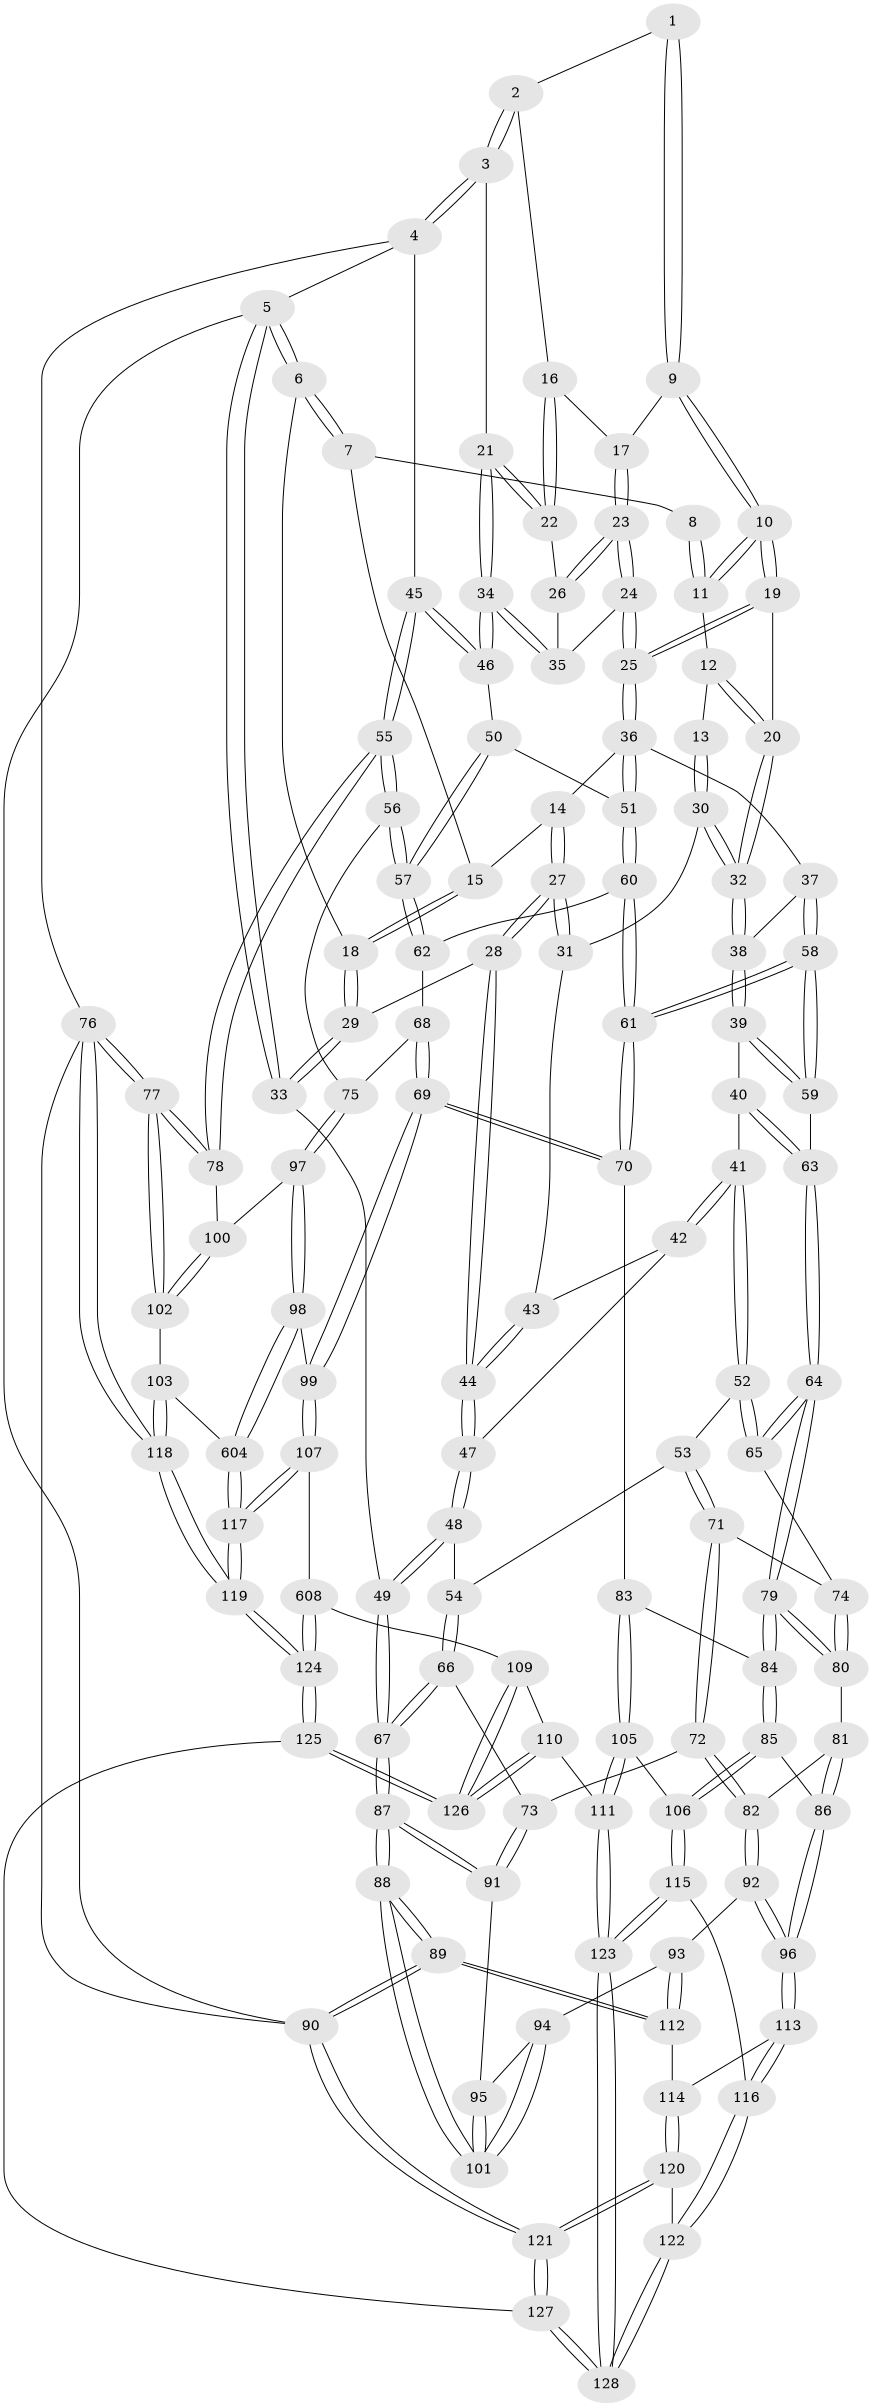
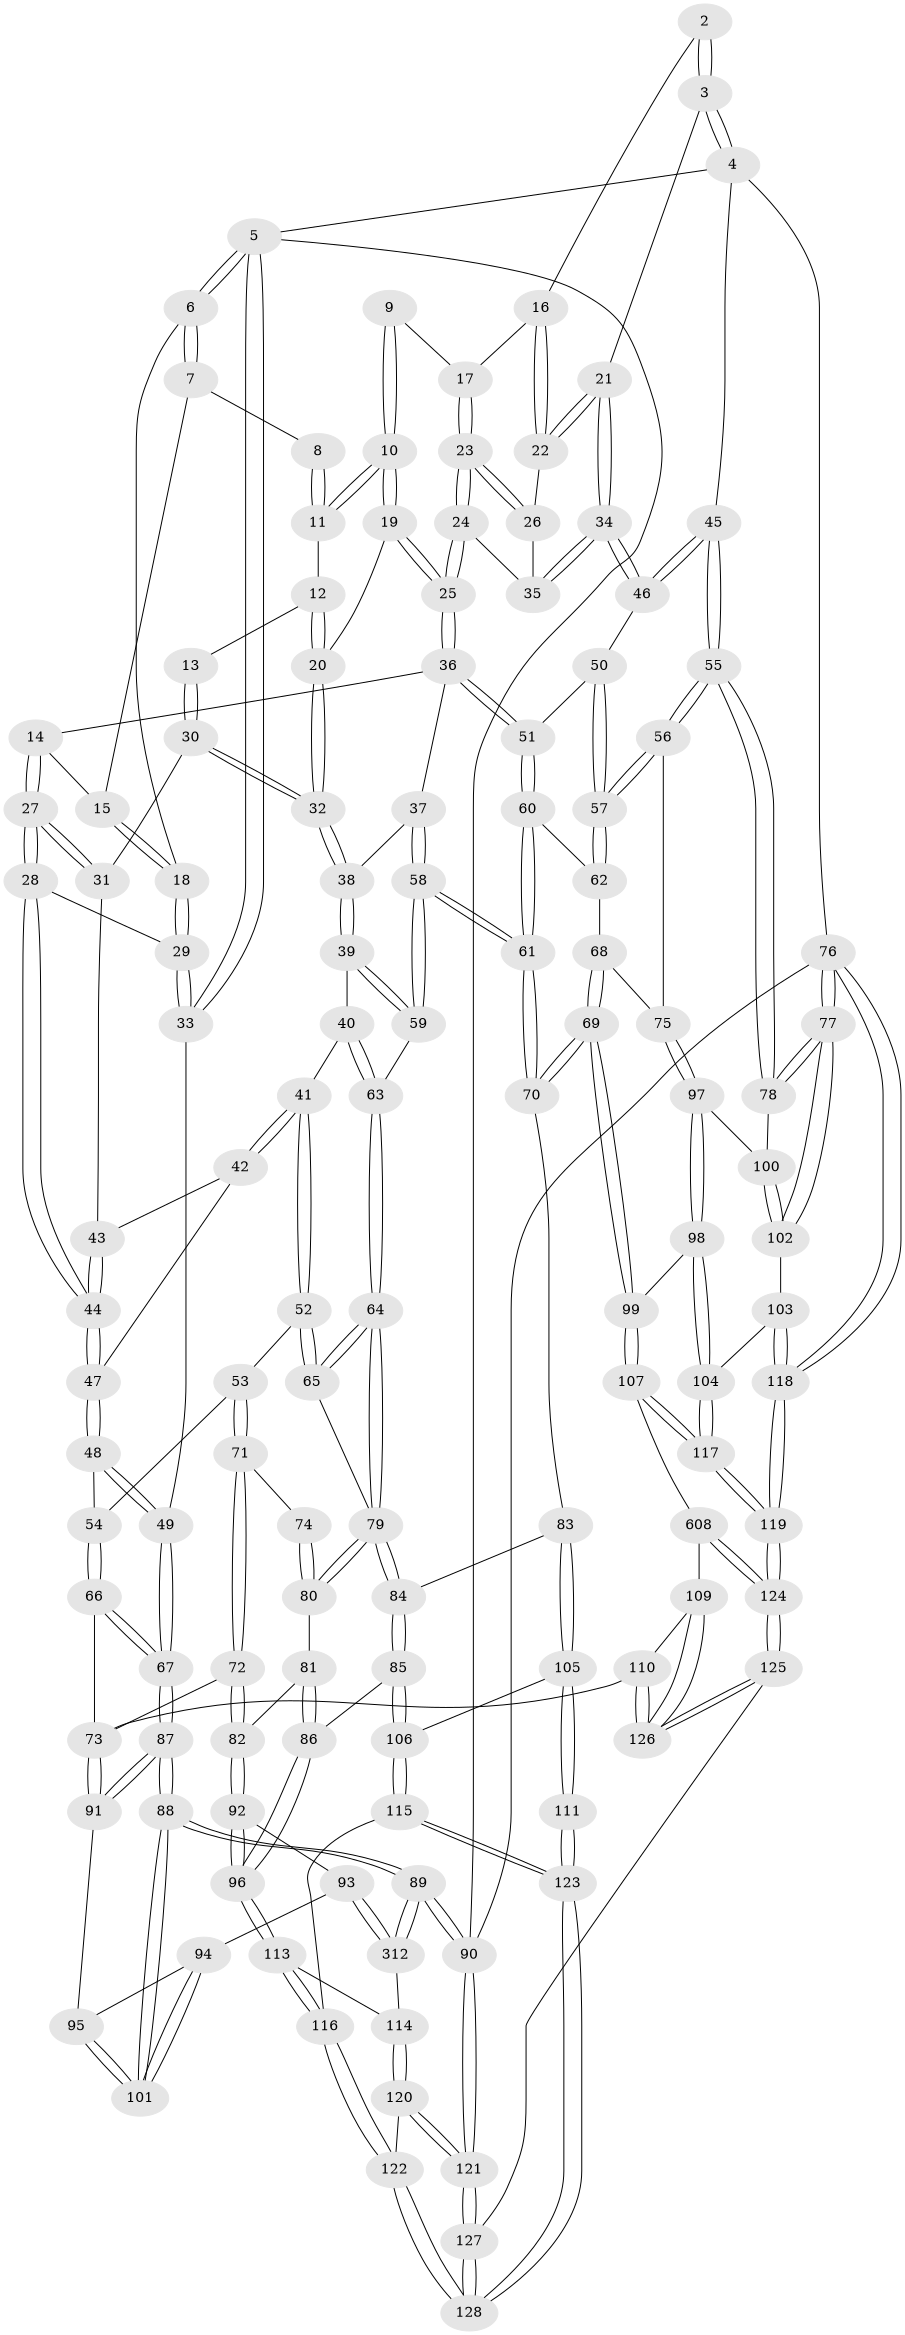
node "1": removed
node "604": label "604" -> "104"
edge "65" -- "74": now "65" -- "79"
edge "110" -- "111": now "110" -- "73"
node "112": label "112" -> "312"
